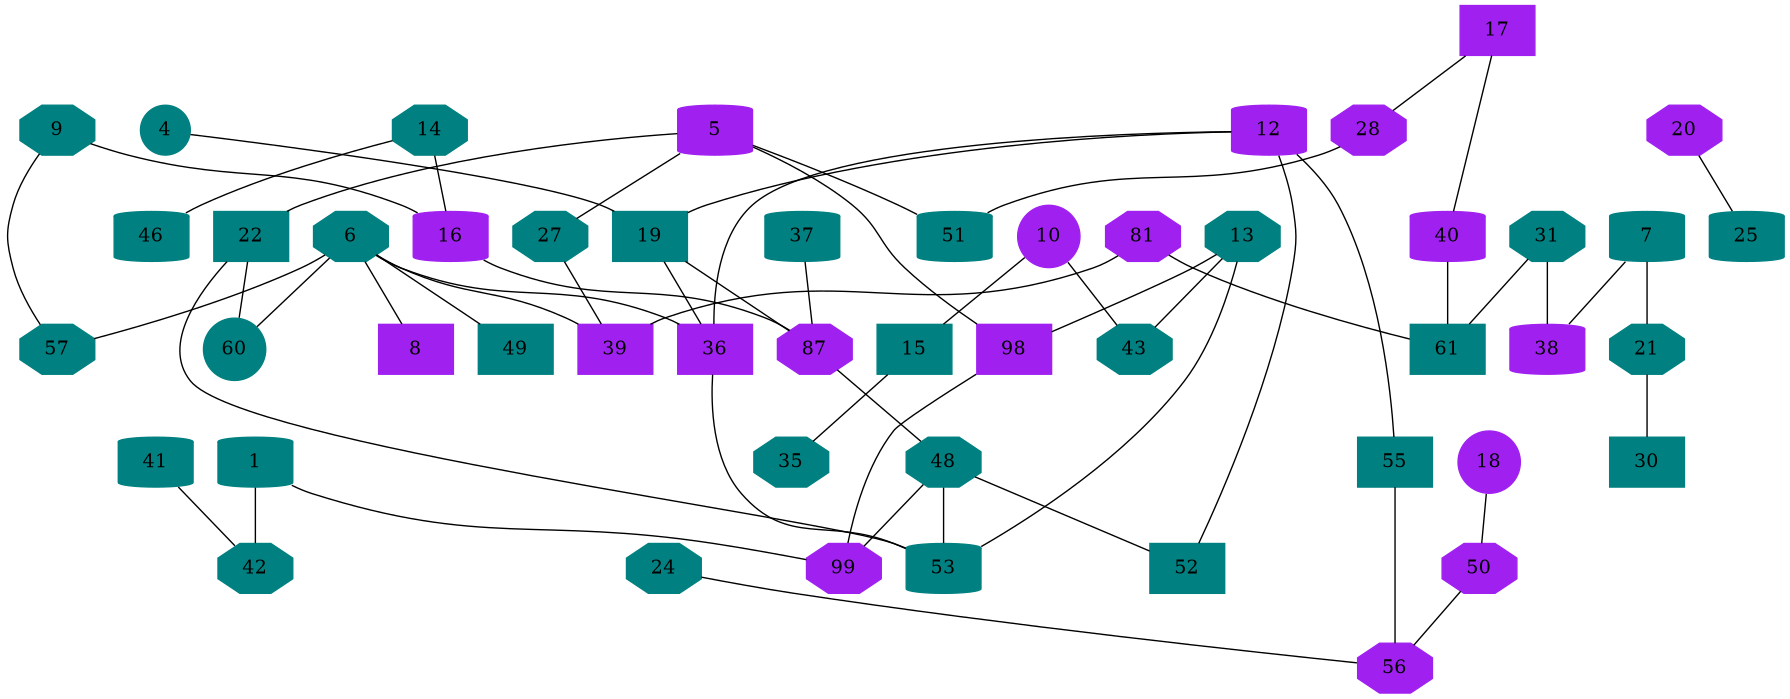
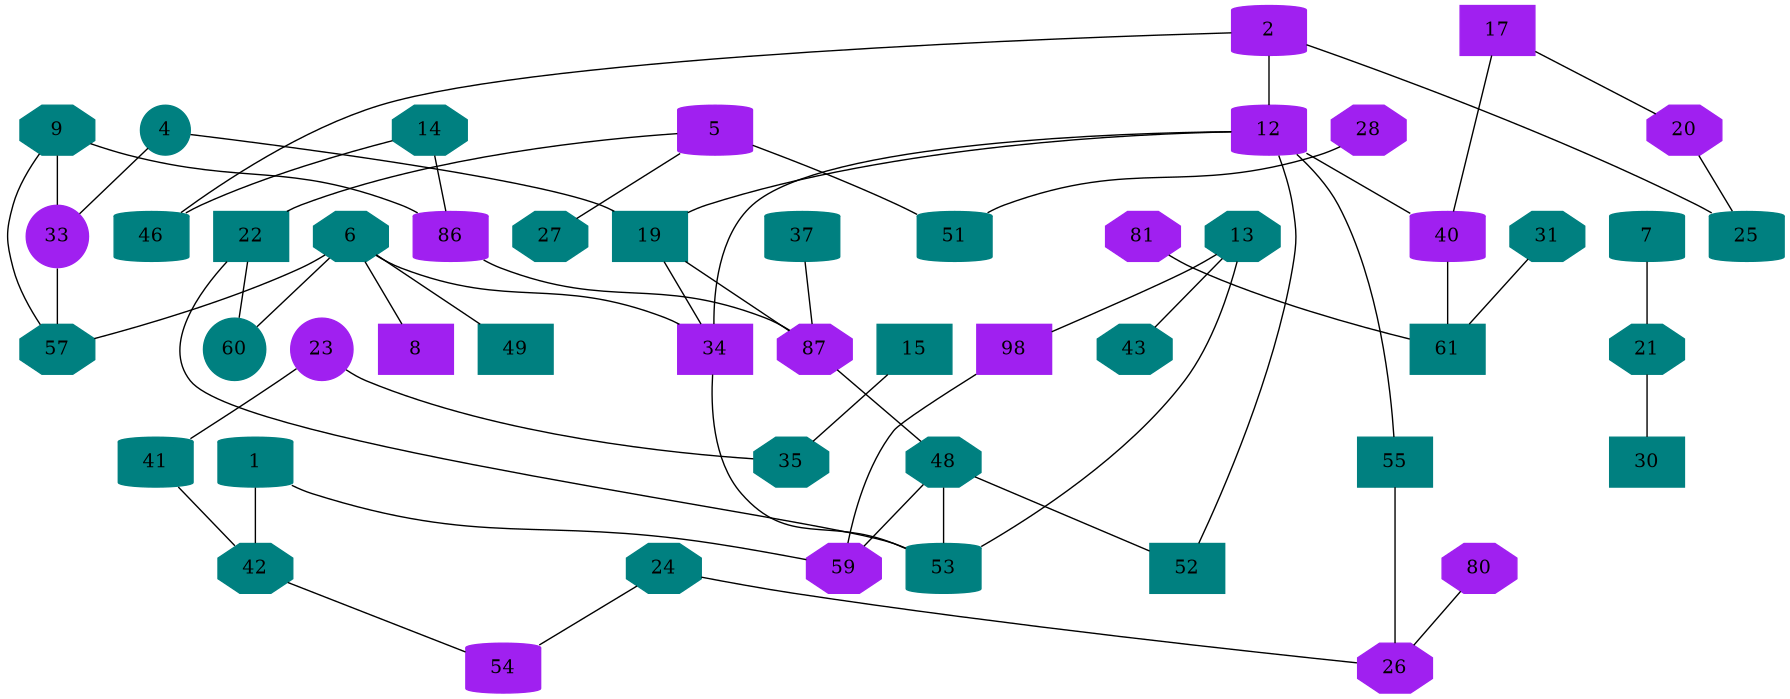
node "2": added
edge "17" -- "28": now "17" -- "20"
edge "12" -- "40": added
edge "5" -- "98": removed
node "33": added
node "16": label "16" -> "86"
node "10": removed
node "23": added
node "39": removed
node "36": label "36" -> "34"
node "38": removed
node "18": removed
node "99": label "99" -> "59"
node "50": label "50" -> "80"
node "54": added
node "56": label "56" -> "26"
